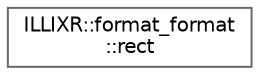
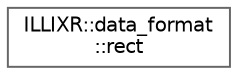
node "ILLIXR::format_format ::rect": label "ILLIXR::format_format ::rect" -> "ILLIXR::data_format ::rect"
